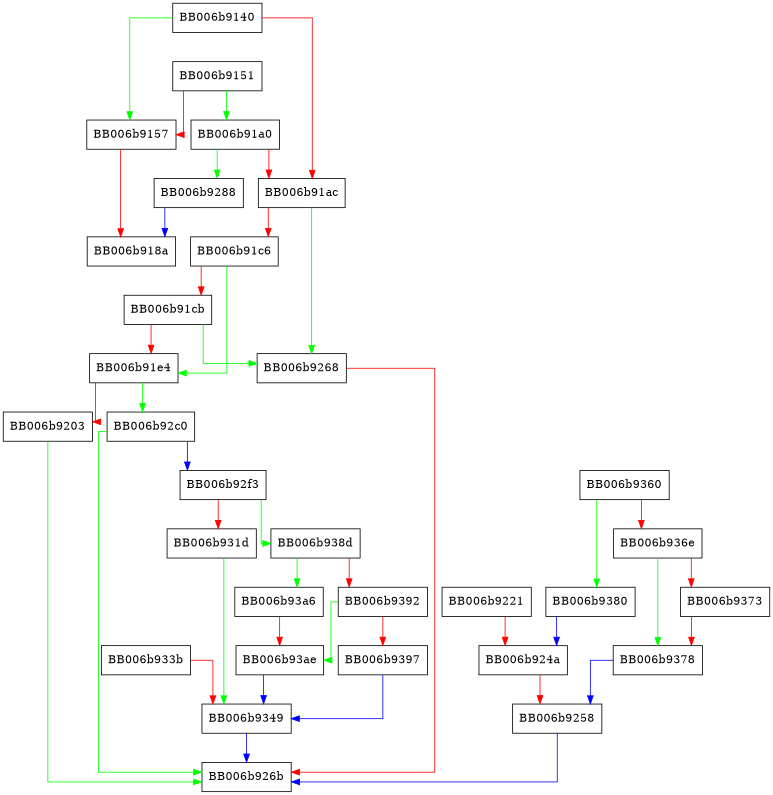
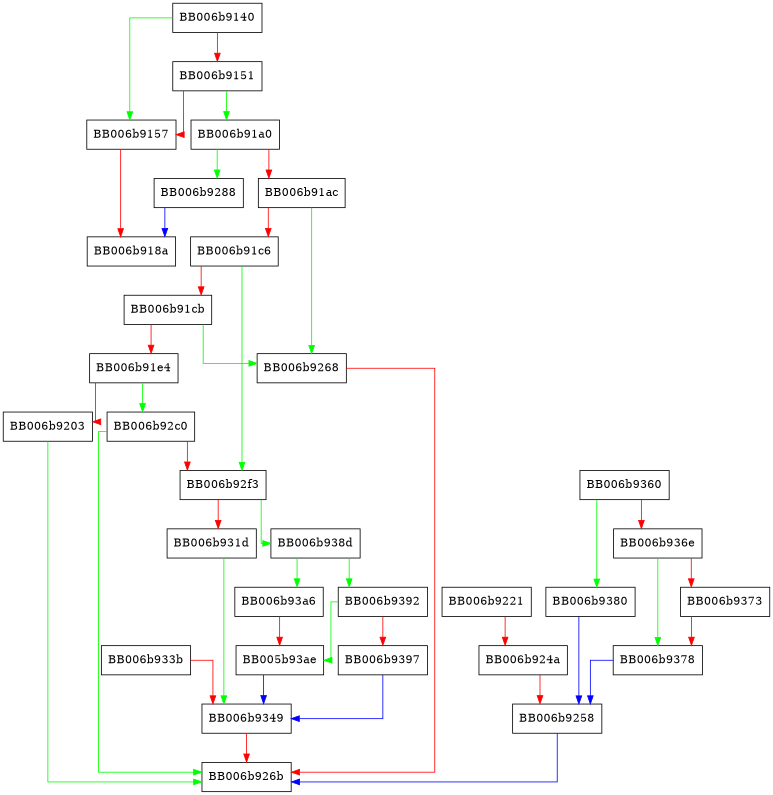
edge "BB006b9140" -> "BB006b91ac": now "BB006b9140" -> "BB006b9151"
edge "BB006b91c6" -> "BB006b91e4": now "BB006b91c6" -> "BB006b92f3"
edge "BB006b92c0" -> "BB006b92f3": color blue -> red
edge "BB006b938d" -> "BB006b9392": color red -> green
edge "BB006b9380" -> "BB006b924a": now "BB006b9380" -> "BB006b9258"
node "BB006b93ae": label "BB006b93ae" -> "BB005b93ae"
edge "BB006b9349" -> "BB006b926b": color blue -> red
